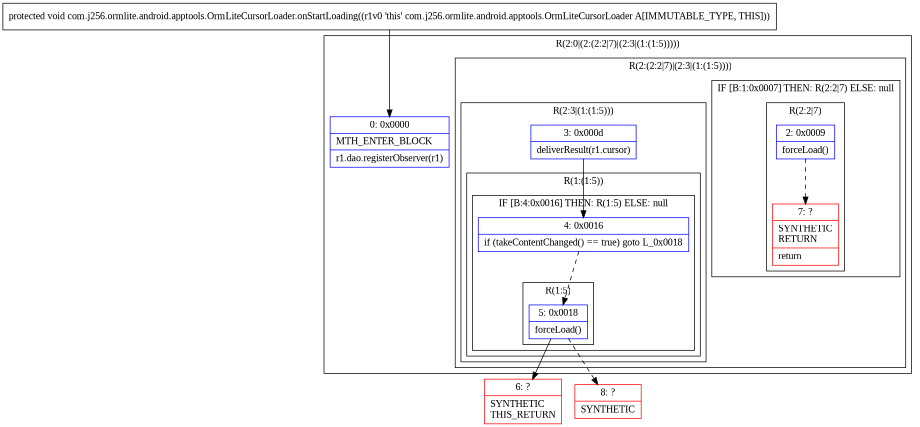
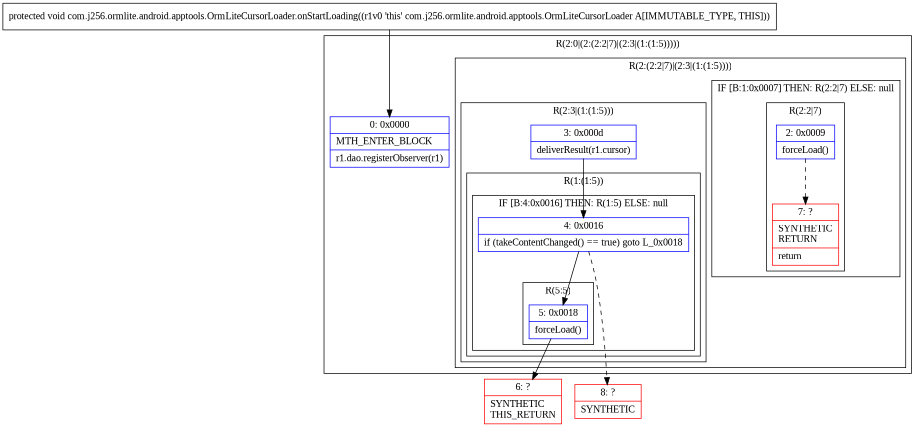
edge "4: 0x0016" -> "5: 0x0018": style dashed -> solid
cluster "R(1:5)": label "R(1:5)" -> "R(5:5)"
edge "5: 0x0018" -> "8: ?": now "4: 0x0016" -> "8: ?"
